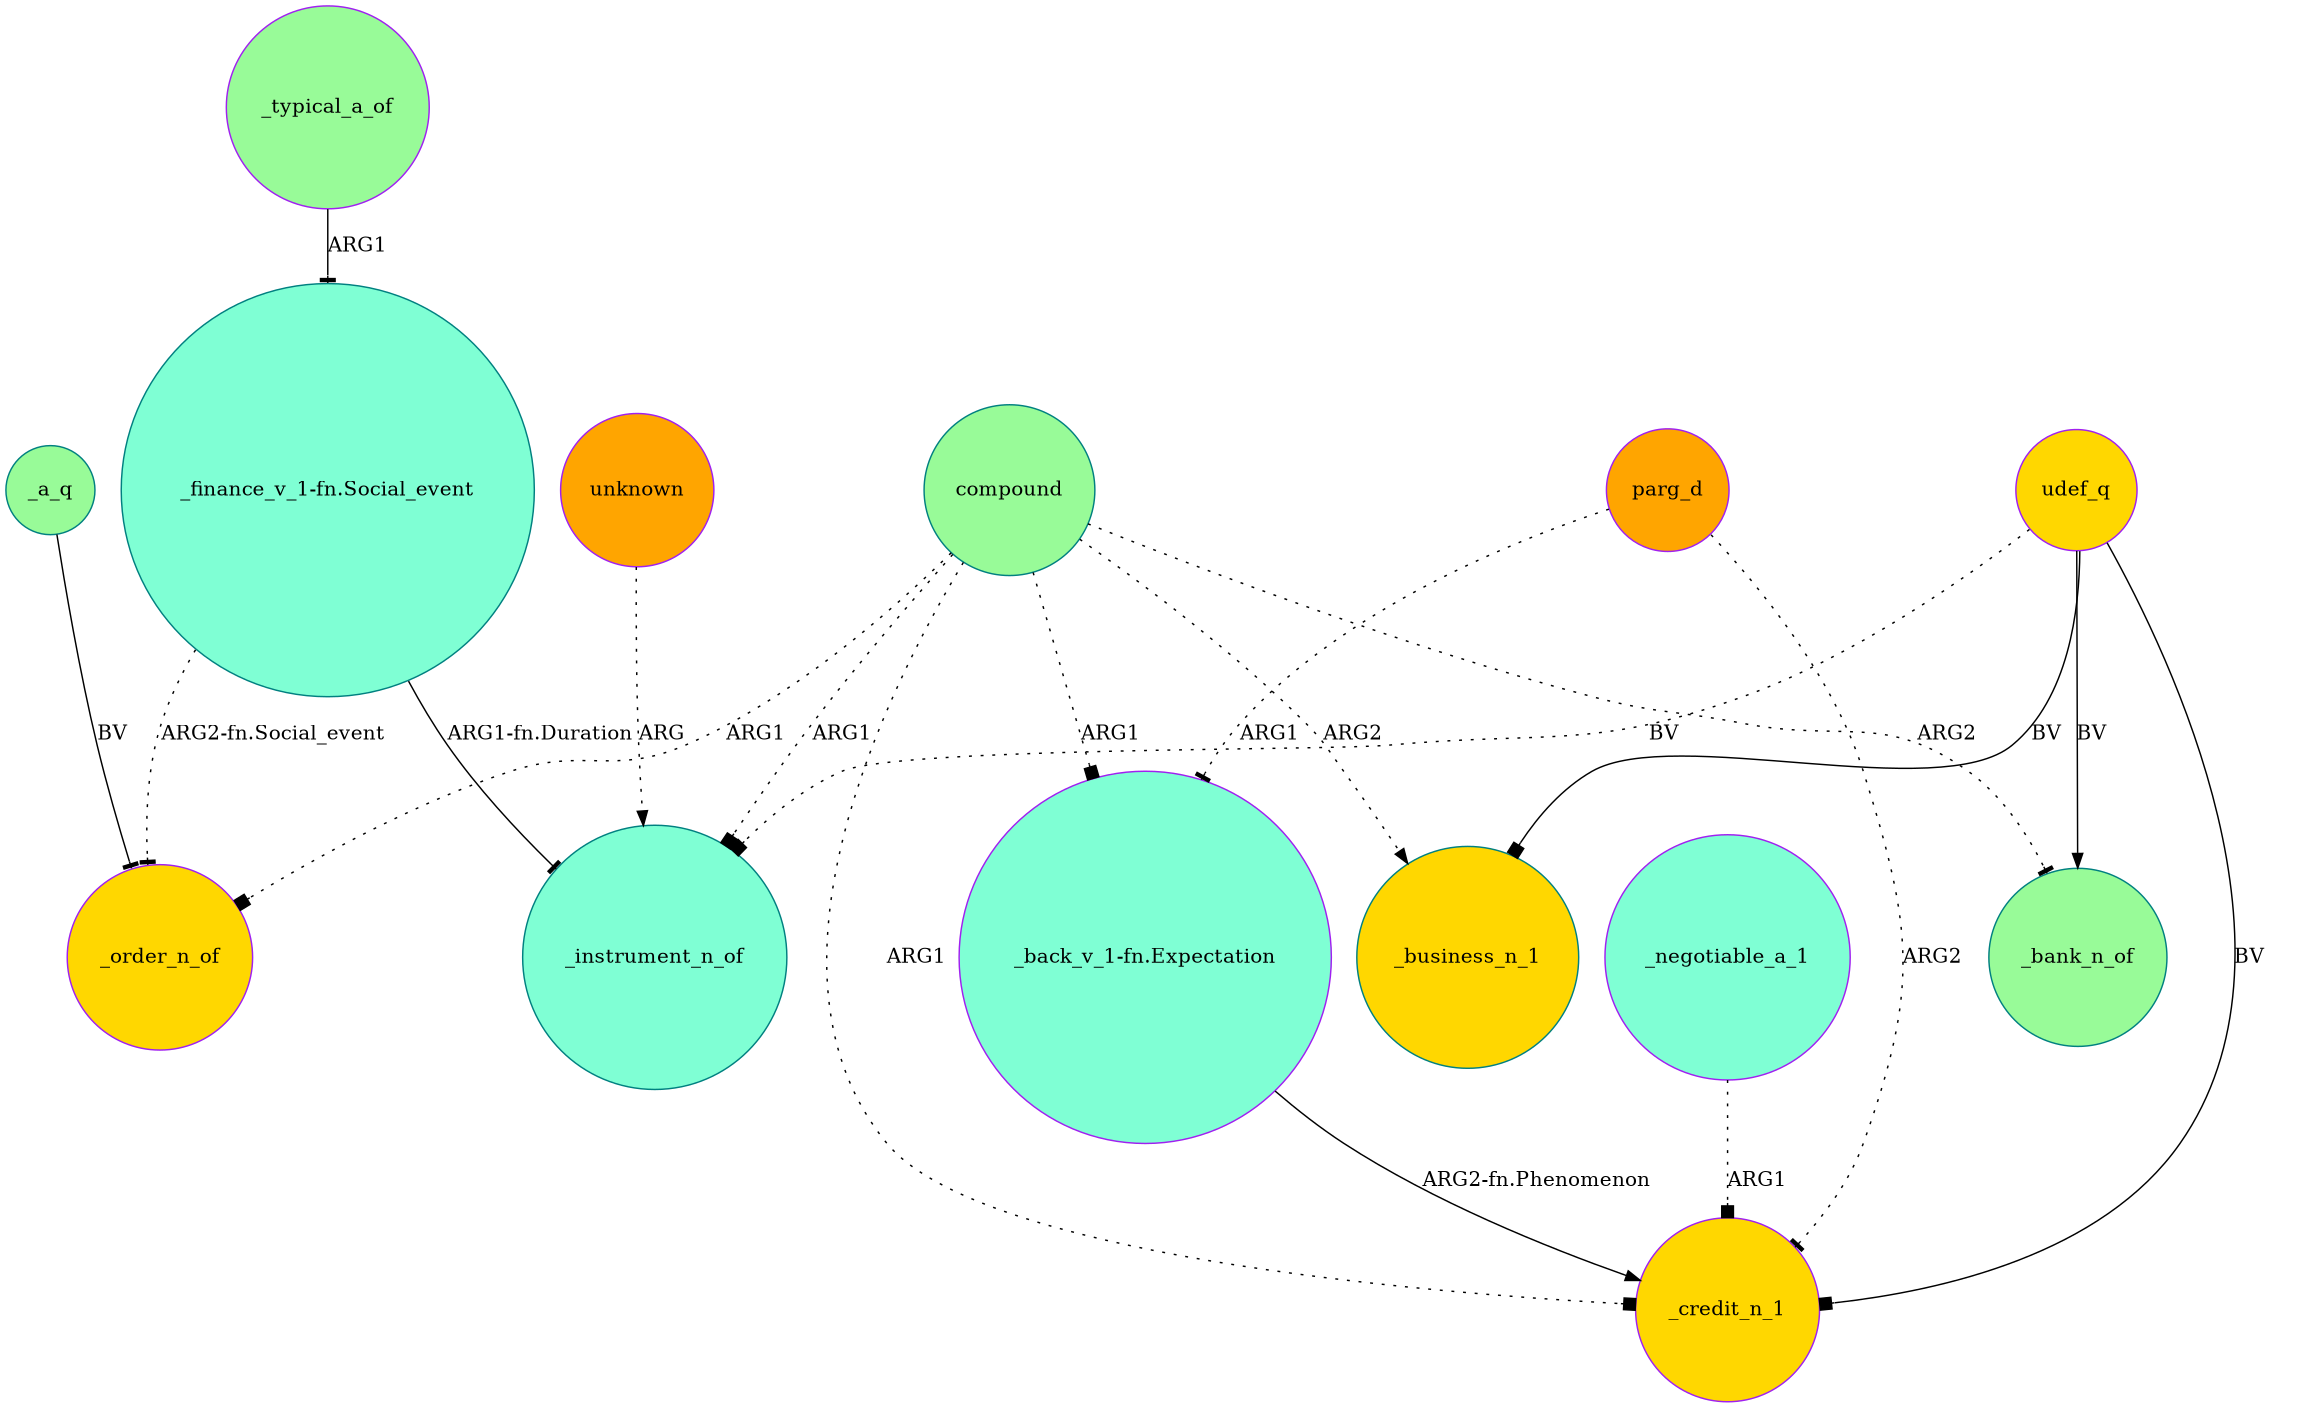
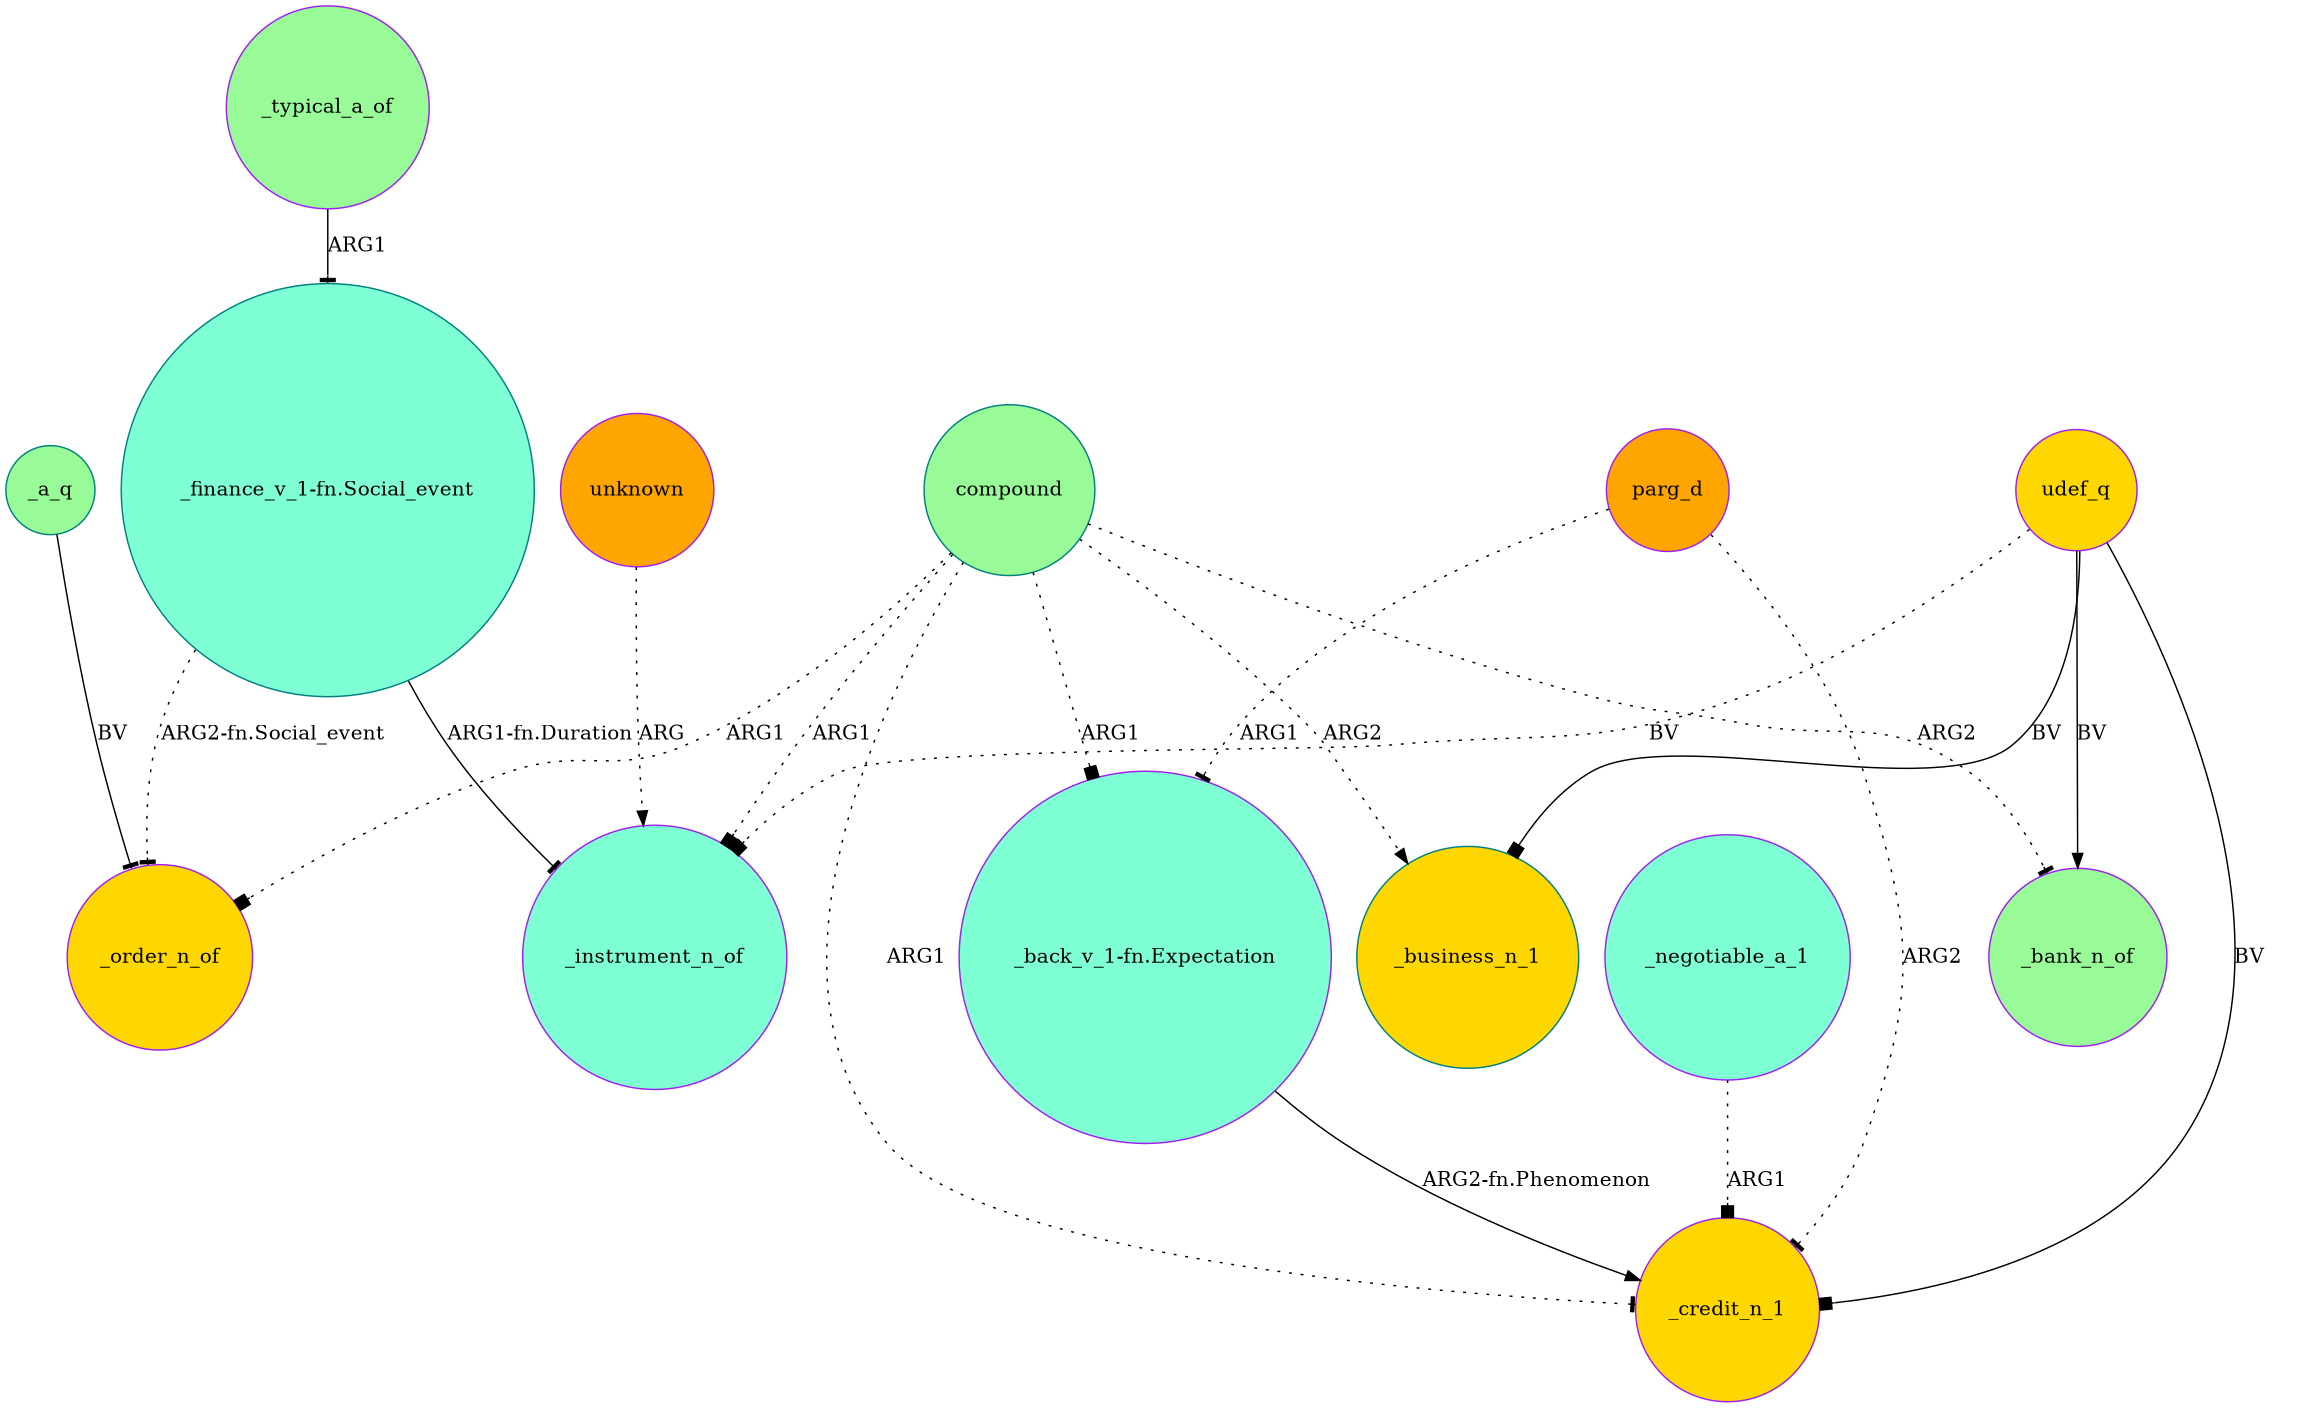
node "_instrument_n_of": color teal -> purple
node "_bank_n_of": color teal -> purple
edge "compound" -> "_credit_n_1": arrowhead box -> tee
